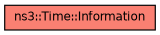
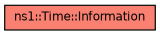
node "ns3::Time::Information": label "ns3::Time::Information" -> "ns1::Time::Information"
